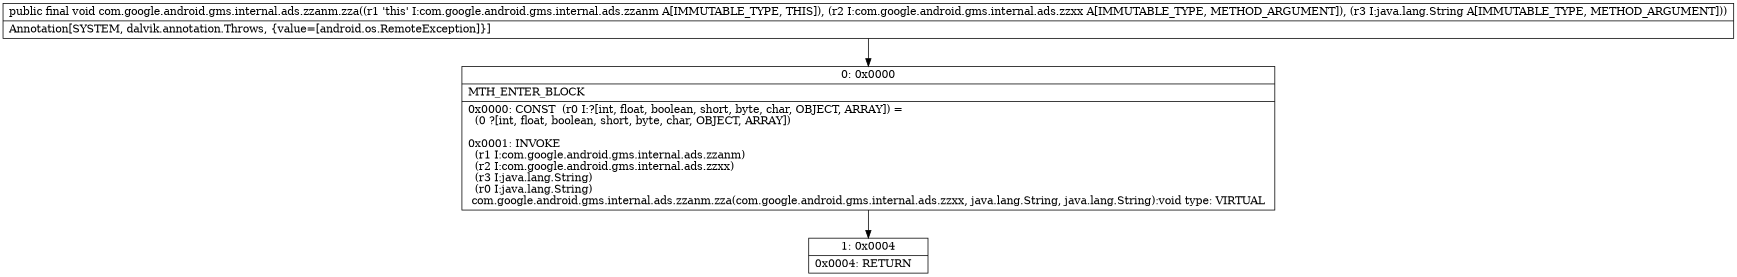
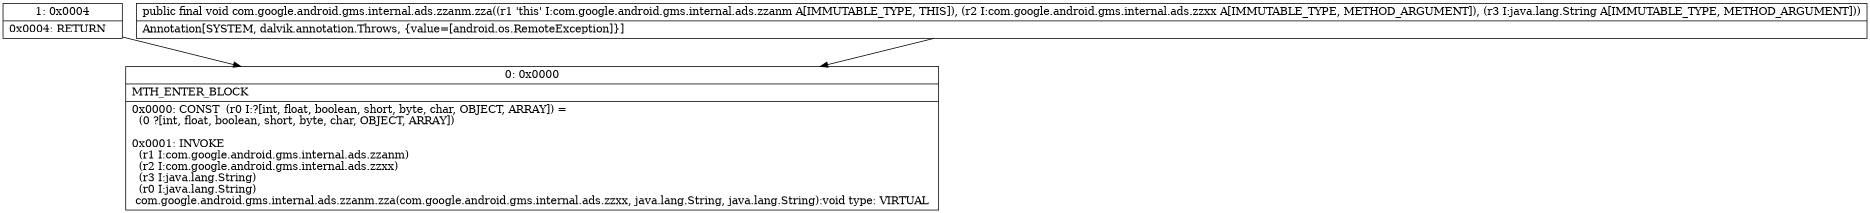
edge "0: 0x0000" -> "1: 0x0004": reversed
